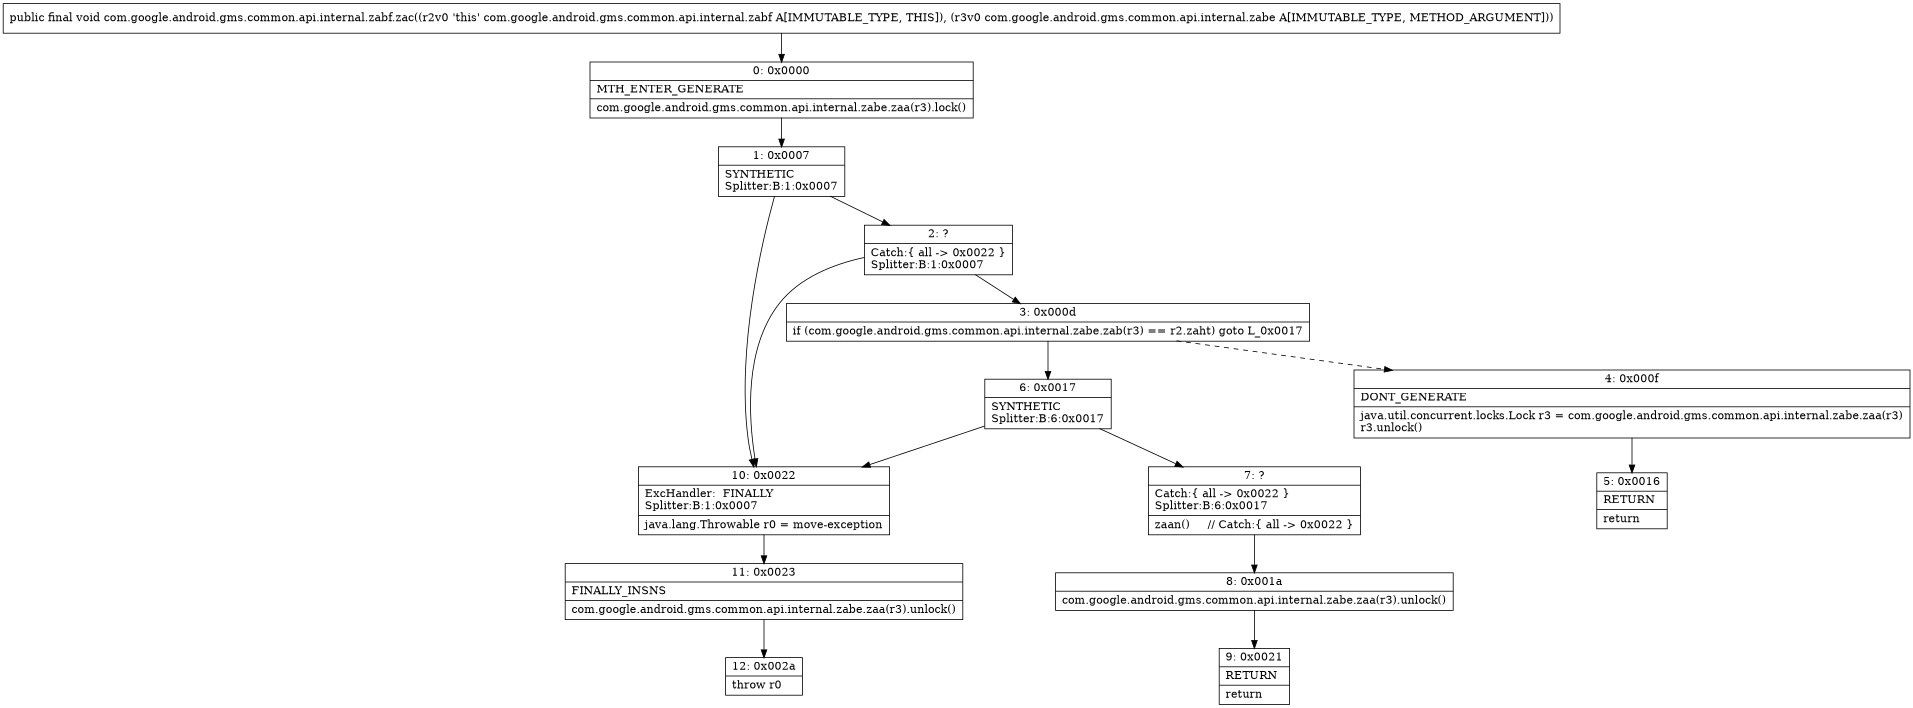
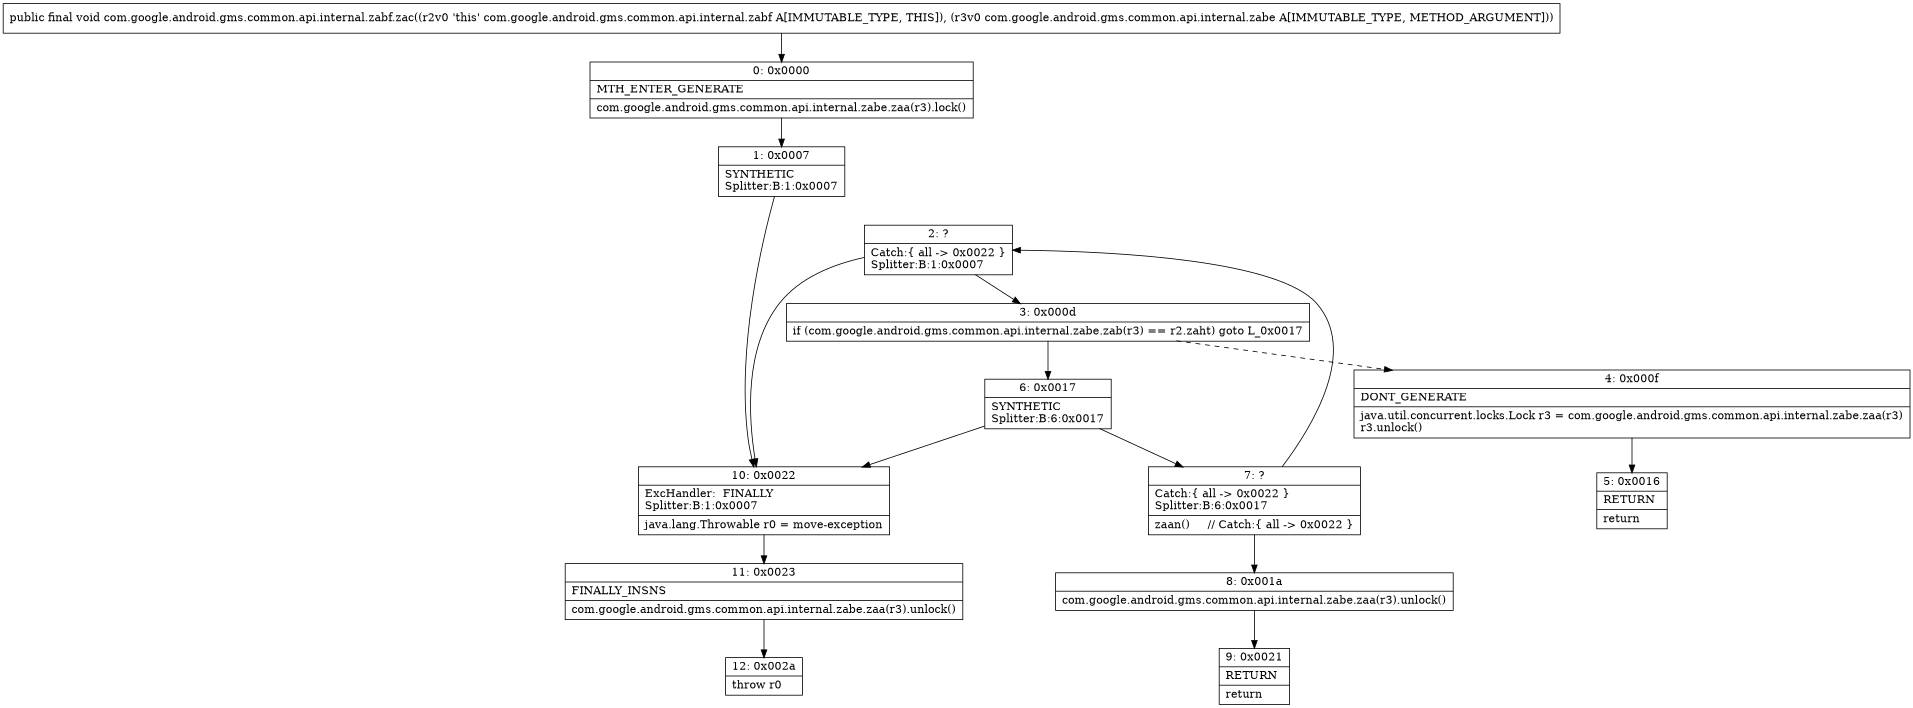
edge "1: 0x0007" -> "2: ?": now "7: ?" -> "2: ?"
